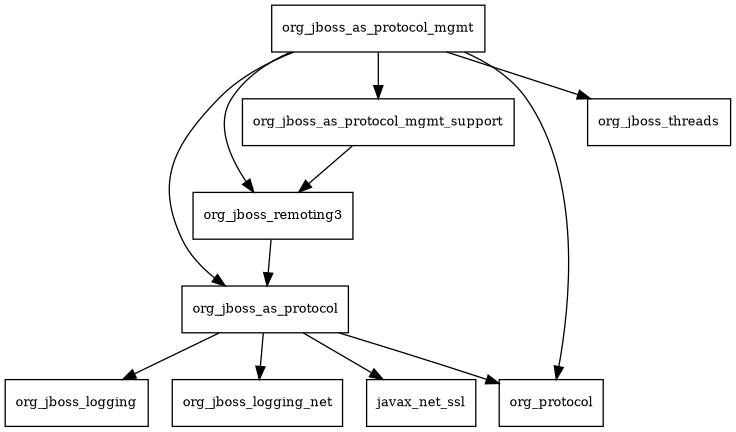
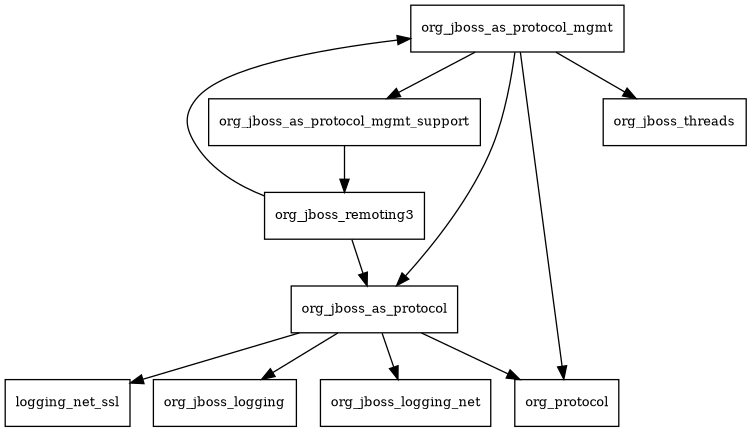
edge "org_jboss_as_protocol_mgmt" -> "org_jboss_remoting3": reversed
node "javax_net_ssl": label "javax_net_ssl" -> "logging_net_ssl"
